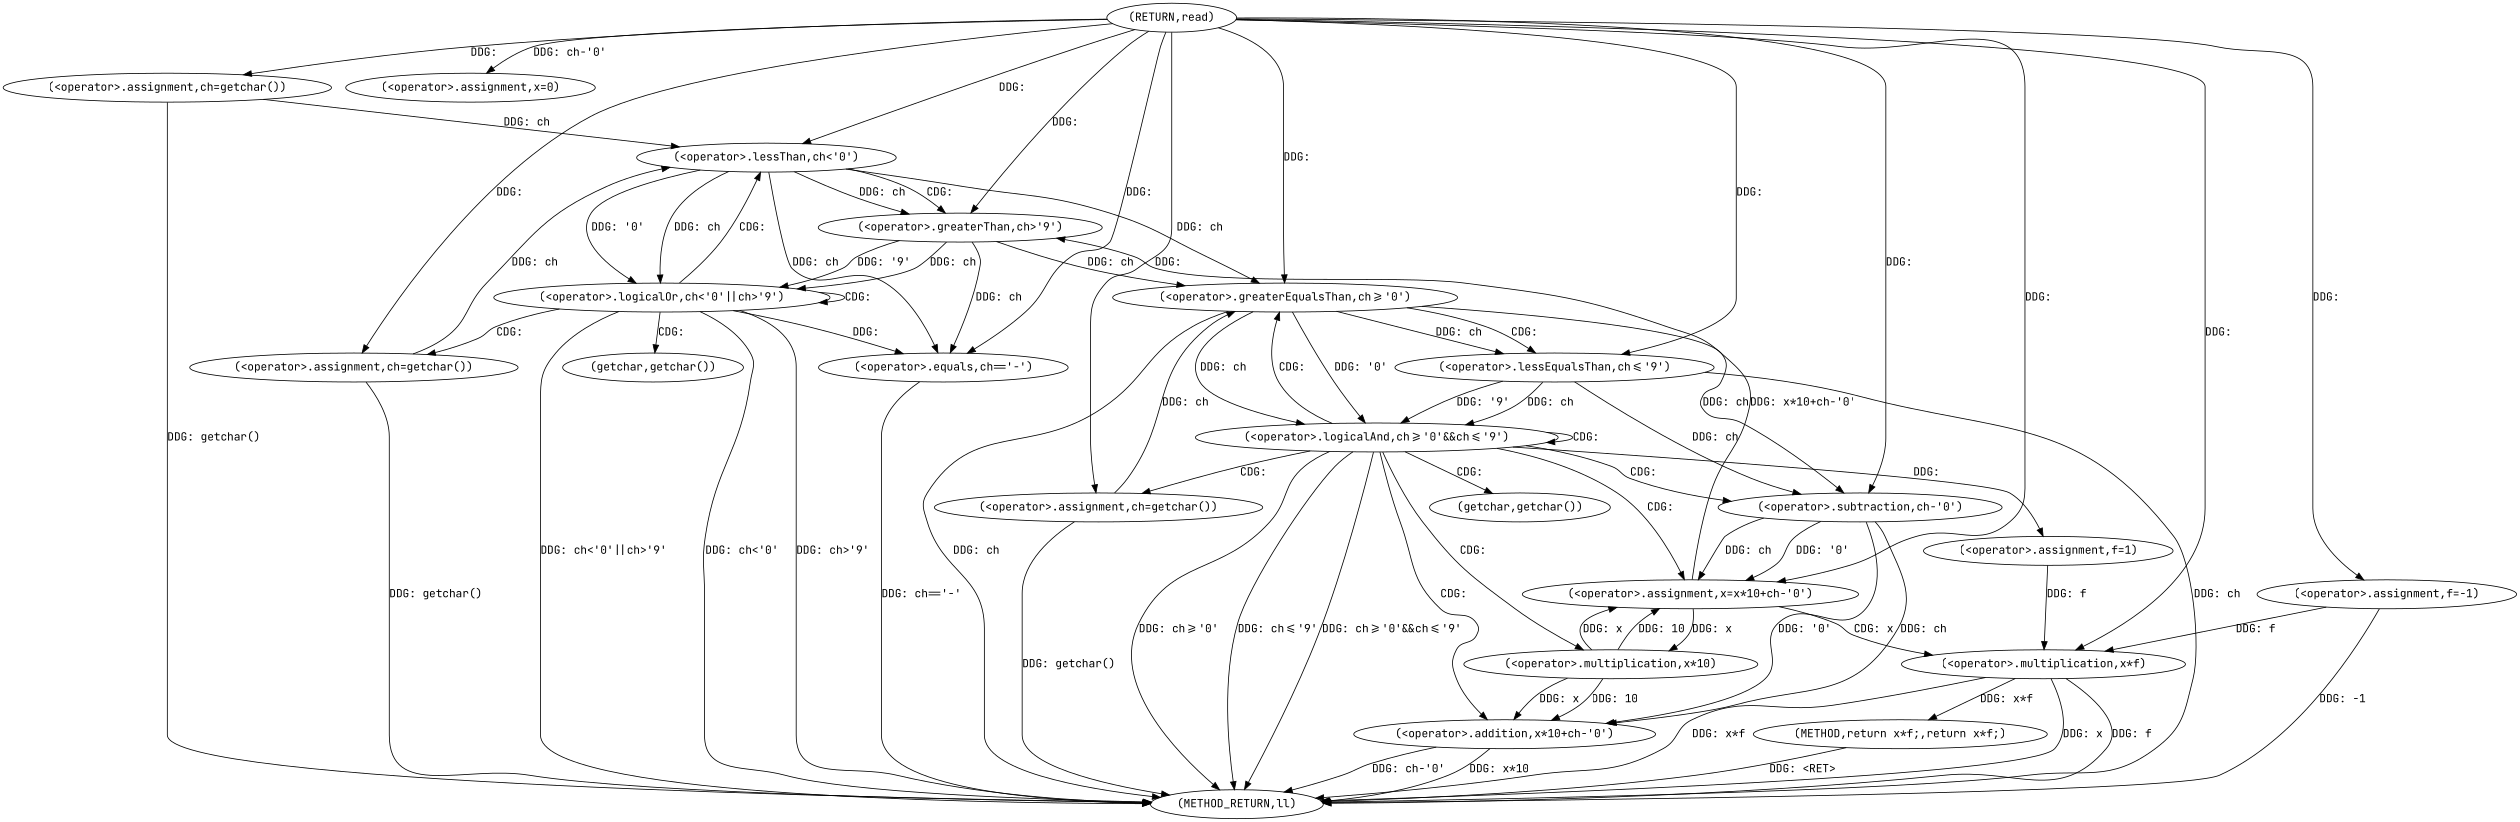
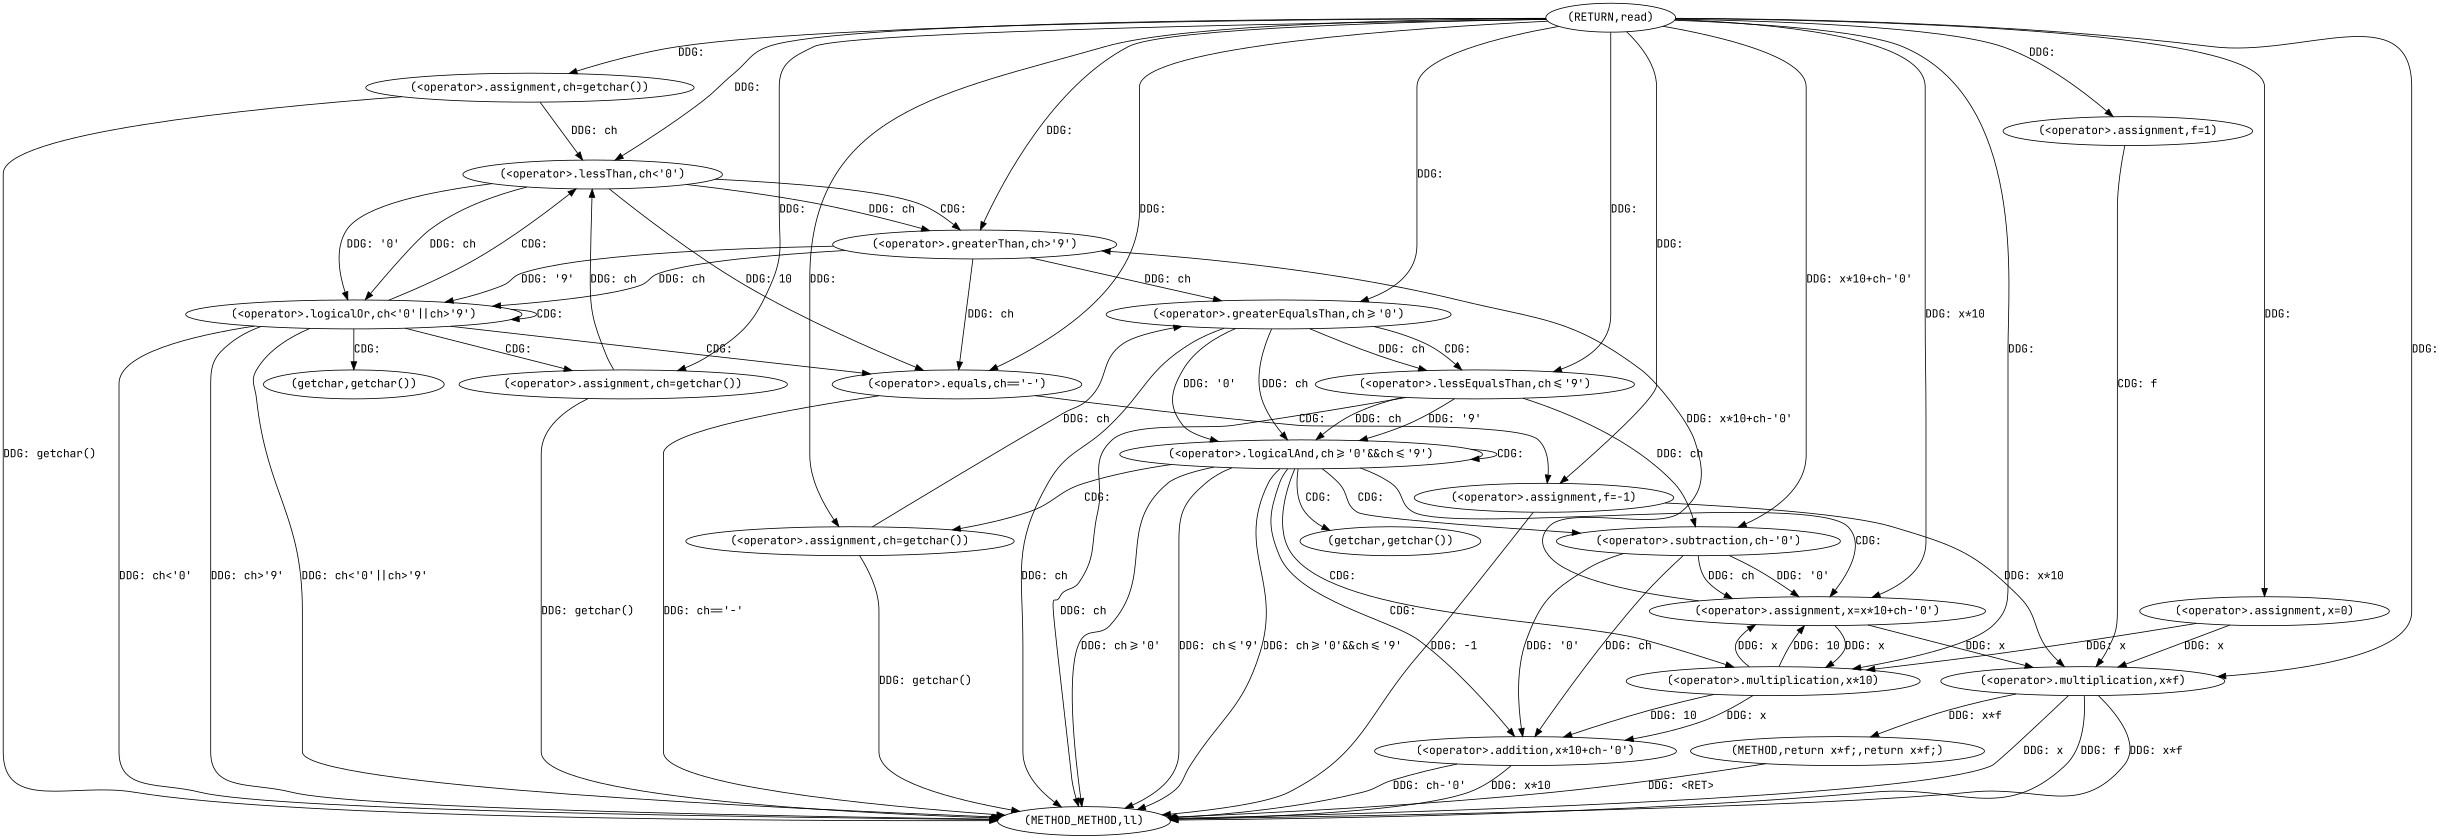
edge "(RETURN,read)" -> "(<operator>.assignment,x=0)": label "DDG: ch-'0'" -> "DDG: "
edge "(<operator>.lessThan,ch<'0')" -> "(<operator>.greaterEqualsThan,ch>='0')": removed, label "DDG: ch"
edge "(<operator>.lessThan,ch<'0')" -> "(<operator>.equals,ch=='-')": label "DDG: ch" -> "DDG: 10"
edge "(RETURN,read)" -> "(<operator>.subtraction,ch-'0')": label "DDG: " -> "DDG: x*10+ch-'0'"
edge "(RETURN,read)" -> "(<operator>.multiplication,x*10)": added, label "DDG:"
edge "(RETURN,read)" -> "(<operator>.assignment,x=x*10+ch-'0')": label "DDG: " -> "DDG: x*10"
edge "(<operator>.logicalOr,ch<'0'||ch>'9')" -> "(<operator>.equals,ch=='-')": label "DDG: " -> "CDG: "
edge "(<operator>.greaterEqualsThan,ch>='0')" -> "(<operator>.subtraction,ch-'0')": removed, label "DDG: ch"
edge "(<operator>.logicalAnd,ch>='0'&&ch<='9')" -> "(<operator>.greaterEqualsThan,ch>='0')": removed, label "CDG:"
edge "(<operator>.equals,ch=='-')" -> "(<operator>.assignment,f=-1)": added, label "CDG:"
edge "(<operator>.logicalAnd,ch>='0'&&ch<='9')" -> "(<operator>.assignment,f=1)": now "(RETURN,read)" -> "(<operator>.assignment,f=1)"
edge "(<operator>.assignment,f=1)" -> "(<operator>.multiplication,x*f)": label "DDG: f" -> "CDG: f"
edge "(<operator>.assignment,x=x*10+ch-'0')" -> "(<operator>.multiplication,x*f)": label "CDG: x" -> "DDG: x"
edge "(<operator>.assignment,f=-1)" -> "(<operator>.multiplication,x*f)": label "DDG: f" -> "DDG: x*10"
edge "(<operator>.assignment,x=0)" -> "(<operator>.multiplication,x*f)": added, label "DDG: x"
edge "(<operator>.assignment,x=0)" -> "(<operator>.multiplication,x*10)": added, label "DDG: x"
node "(METHOD_RETURN,ll)": label "(METHOD_RETURN,ll)" -> "(METHOD_METHOD,ll)"
